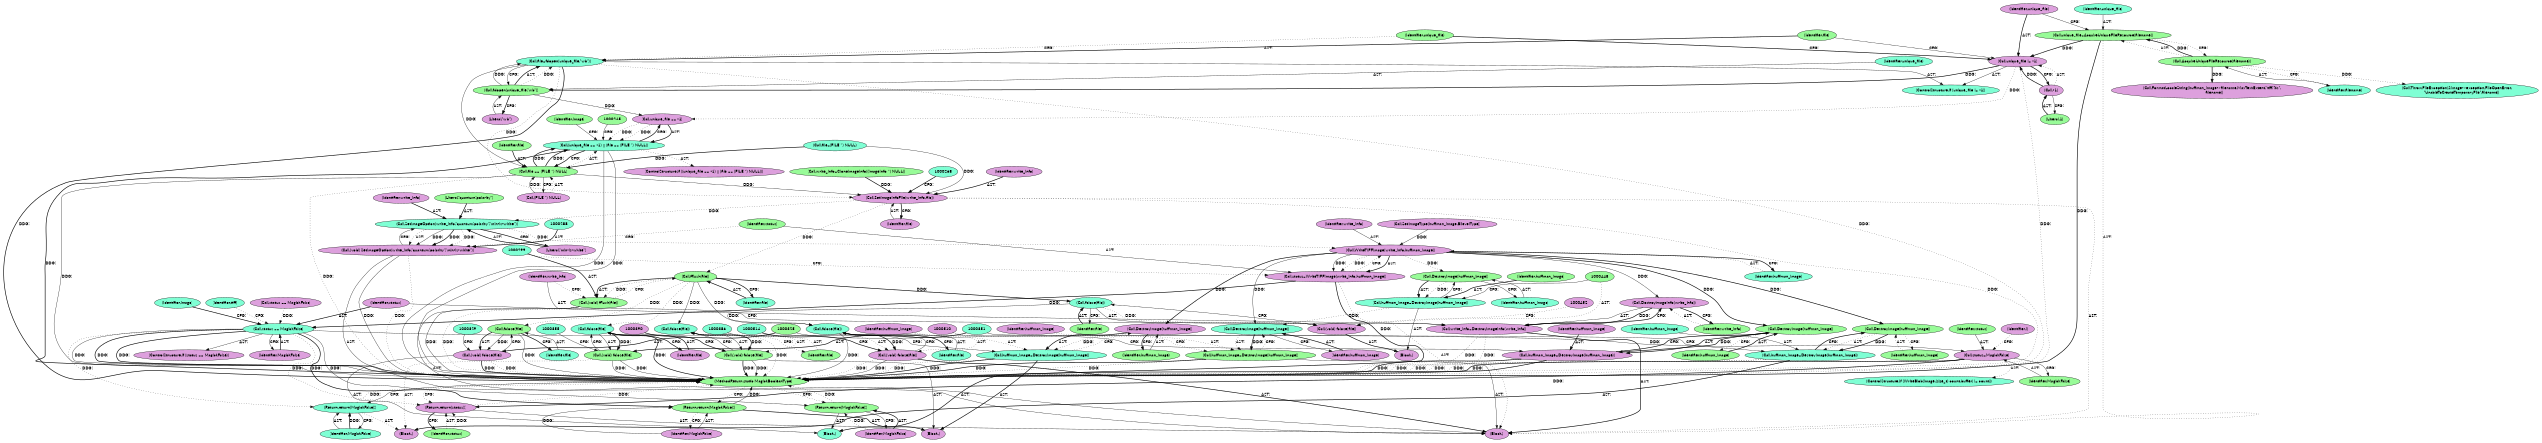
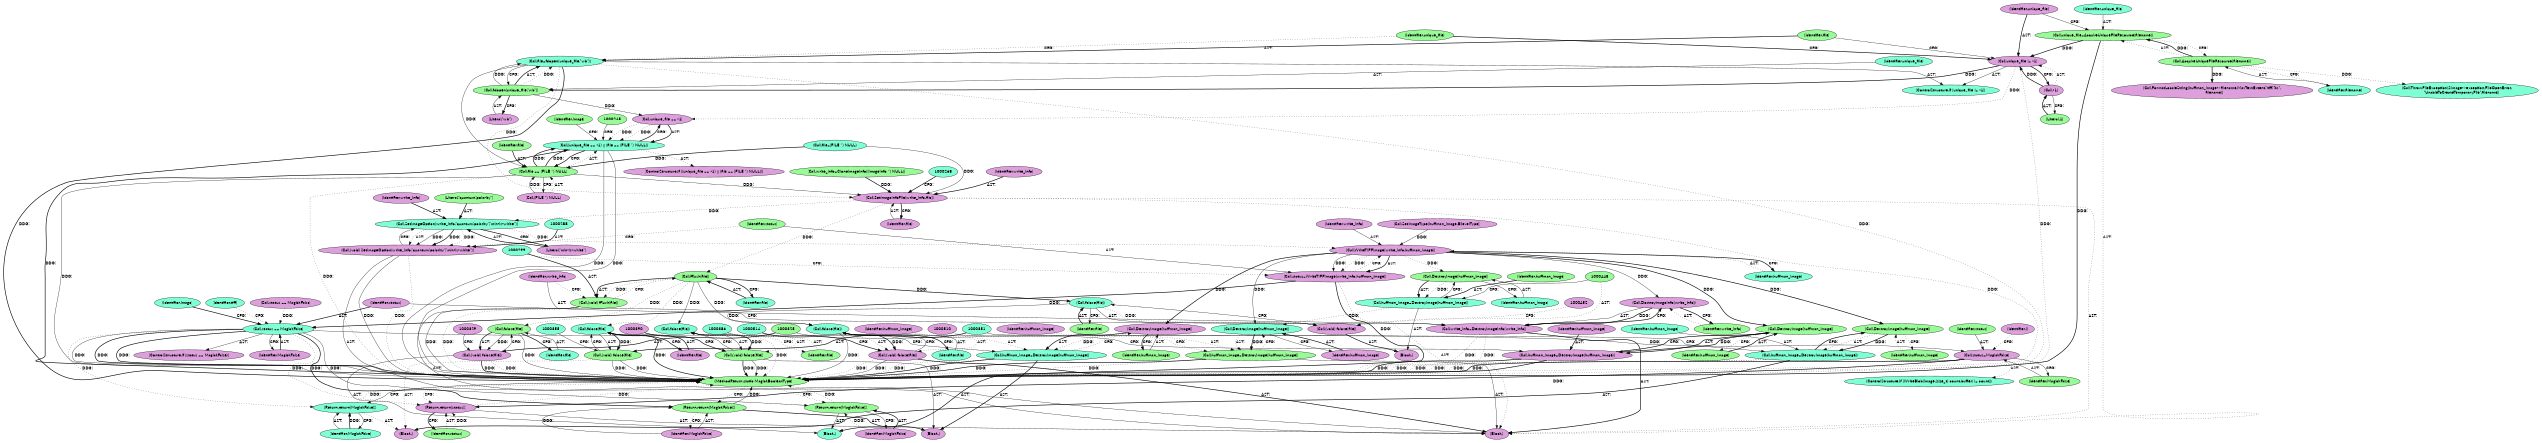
node "1000329": fillcolor aquamarine -> plum
